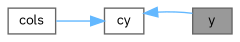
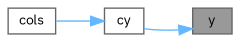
edge "y" -> "cy": reversed
